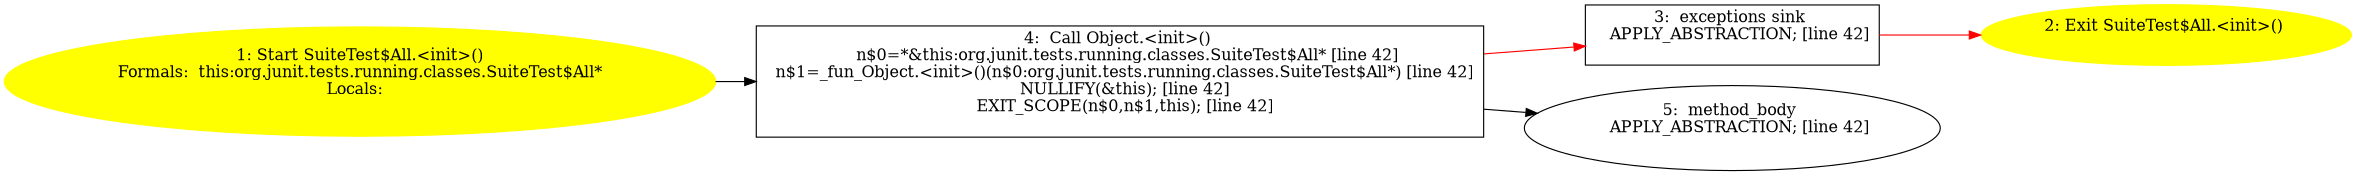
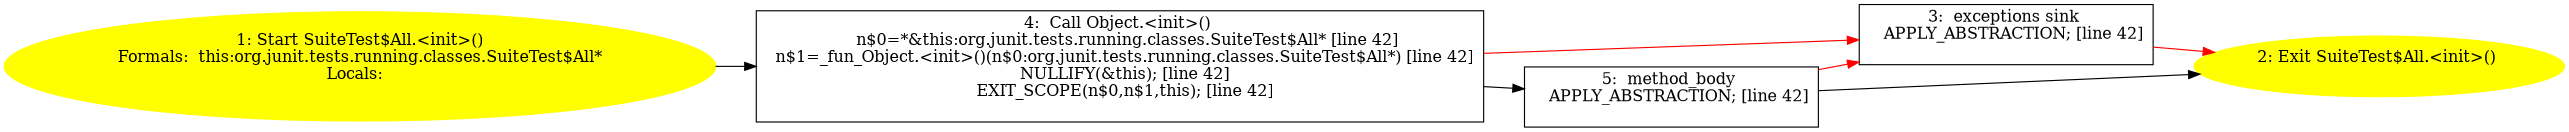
edge "5:  method_body APPLY_ABSTRACTION; [line 42]" -> "3:  exceptions sink APPLY_ABSTRACTION; [line 42]": added
edge "5:  method_body APPLY_ABSTRACTION; [line 42]" -> "2: Exit SuiteTest$All.<init>()": added
node "5:  method_body APPLY_ABSTRACTION; [line 42]": shape ellipse -> box
